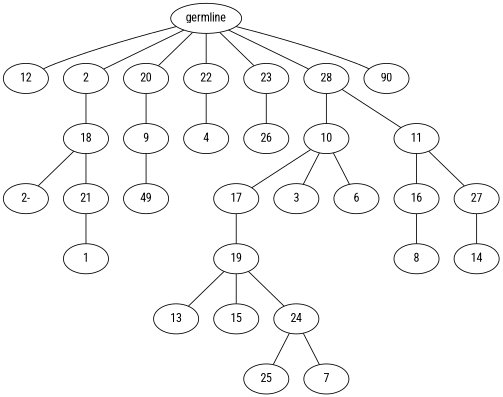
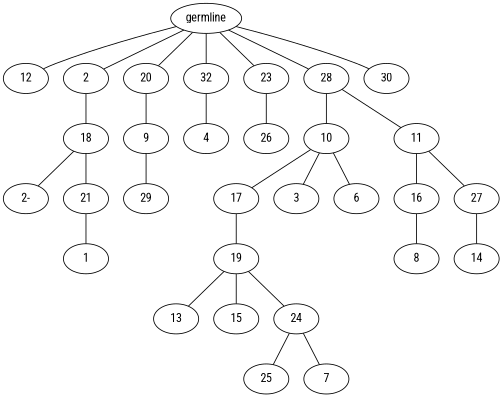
node "22": label "22" -> "32"
node "90": label "90" -> "30"
node "49": label "49" -> "29"
